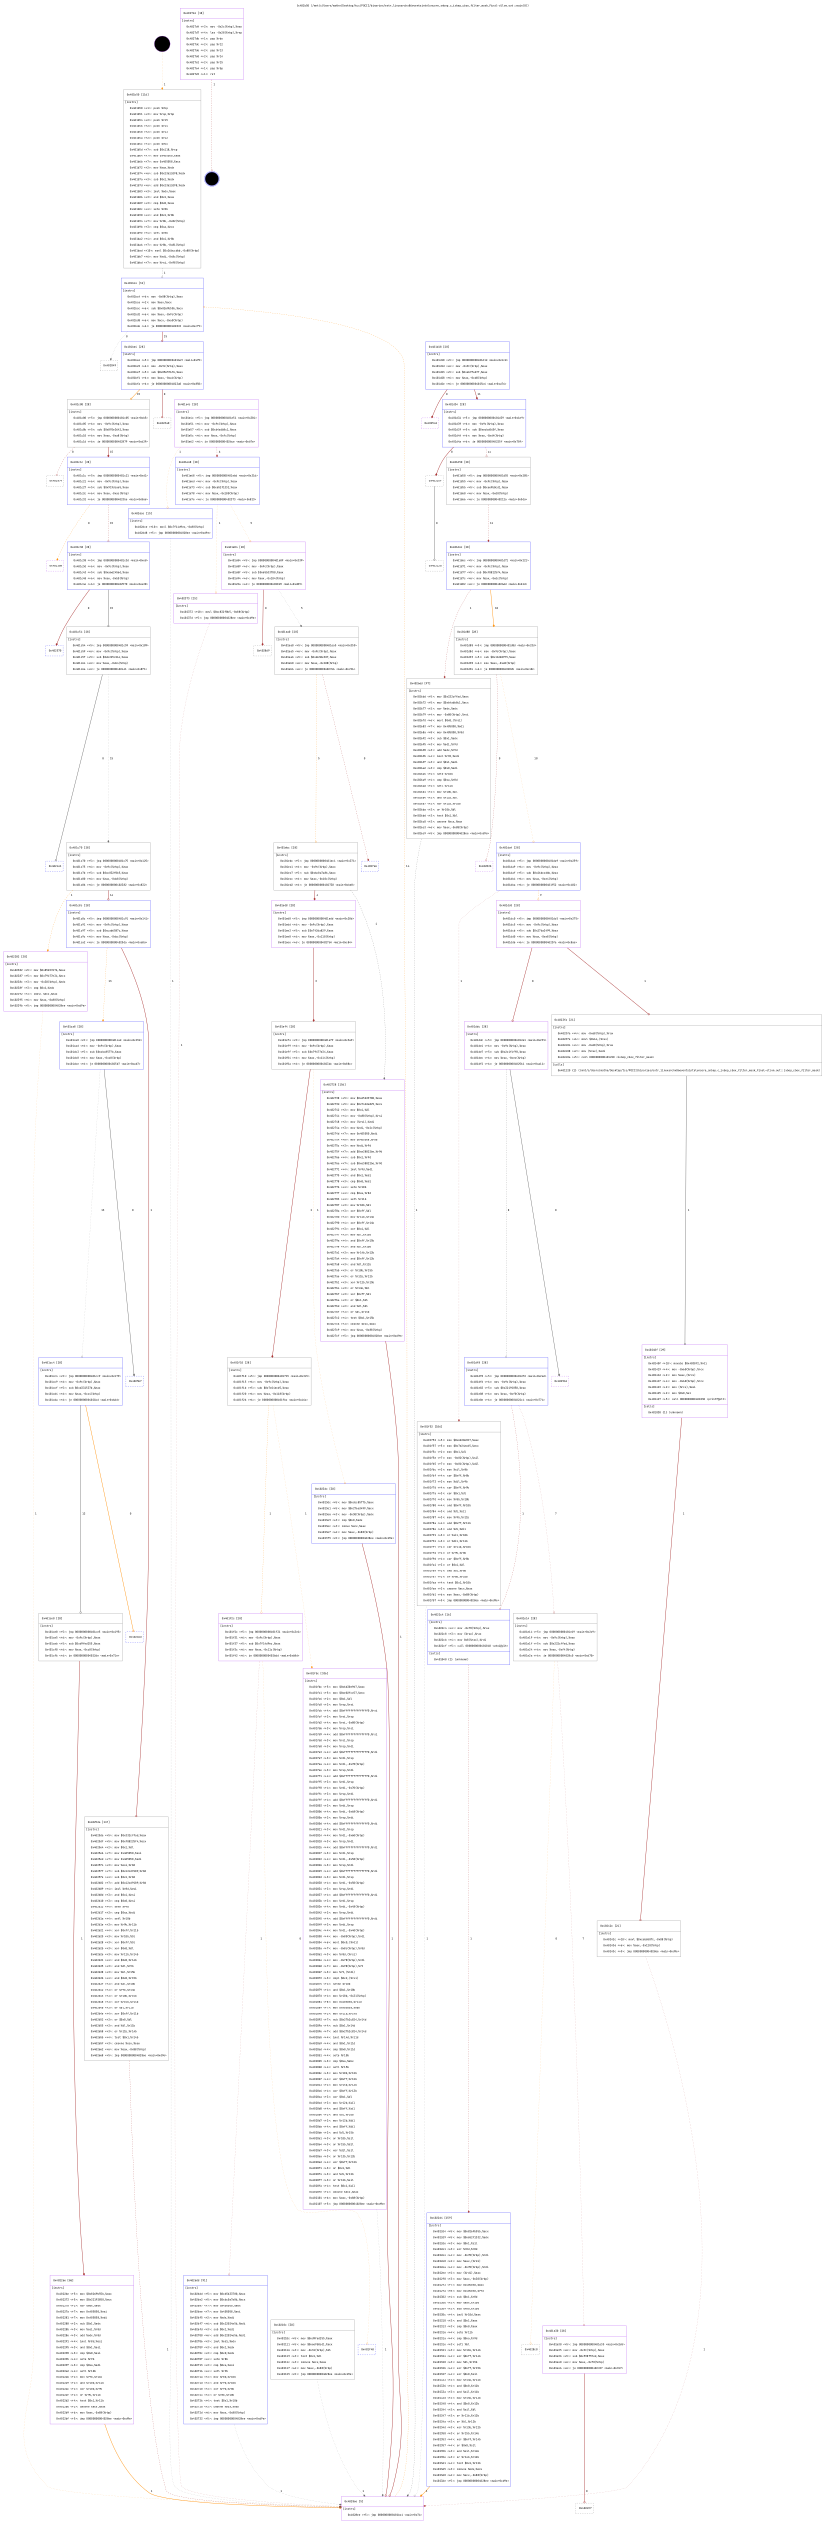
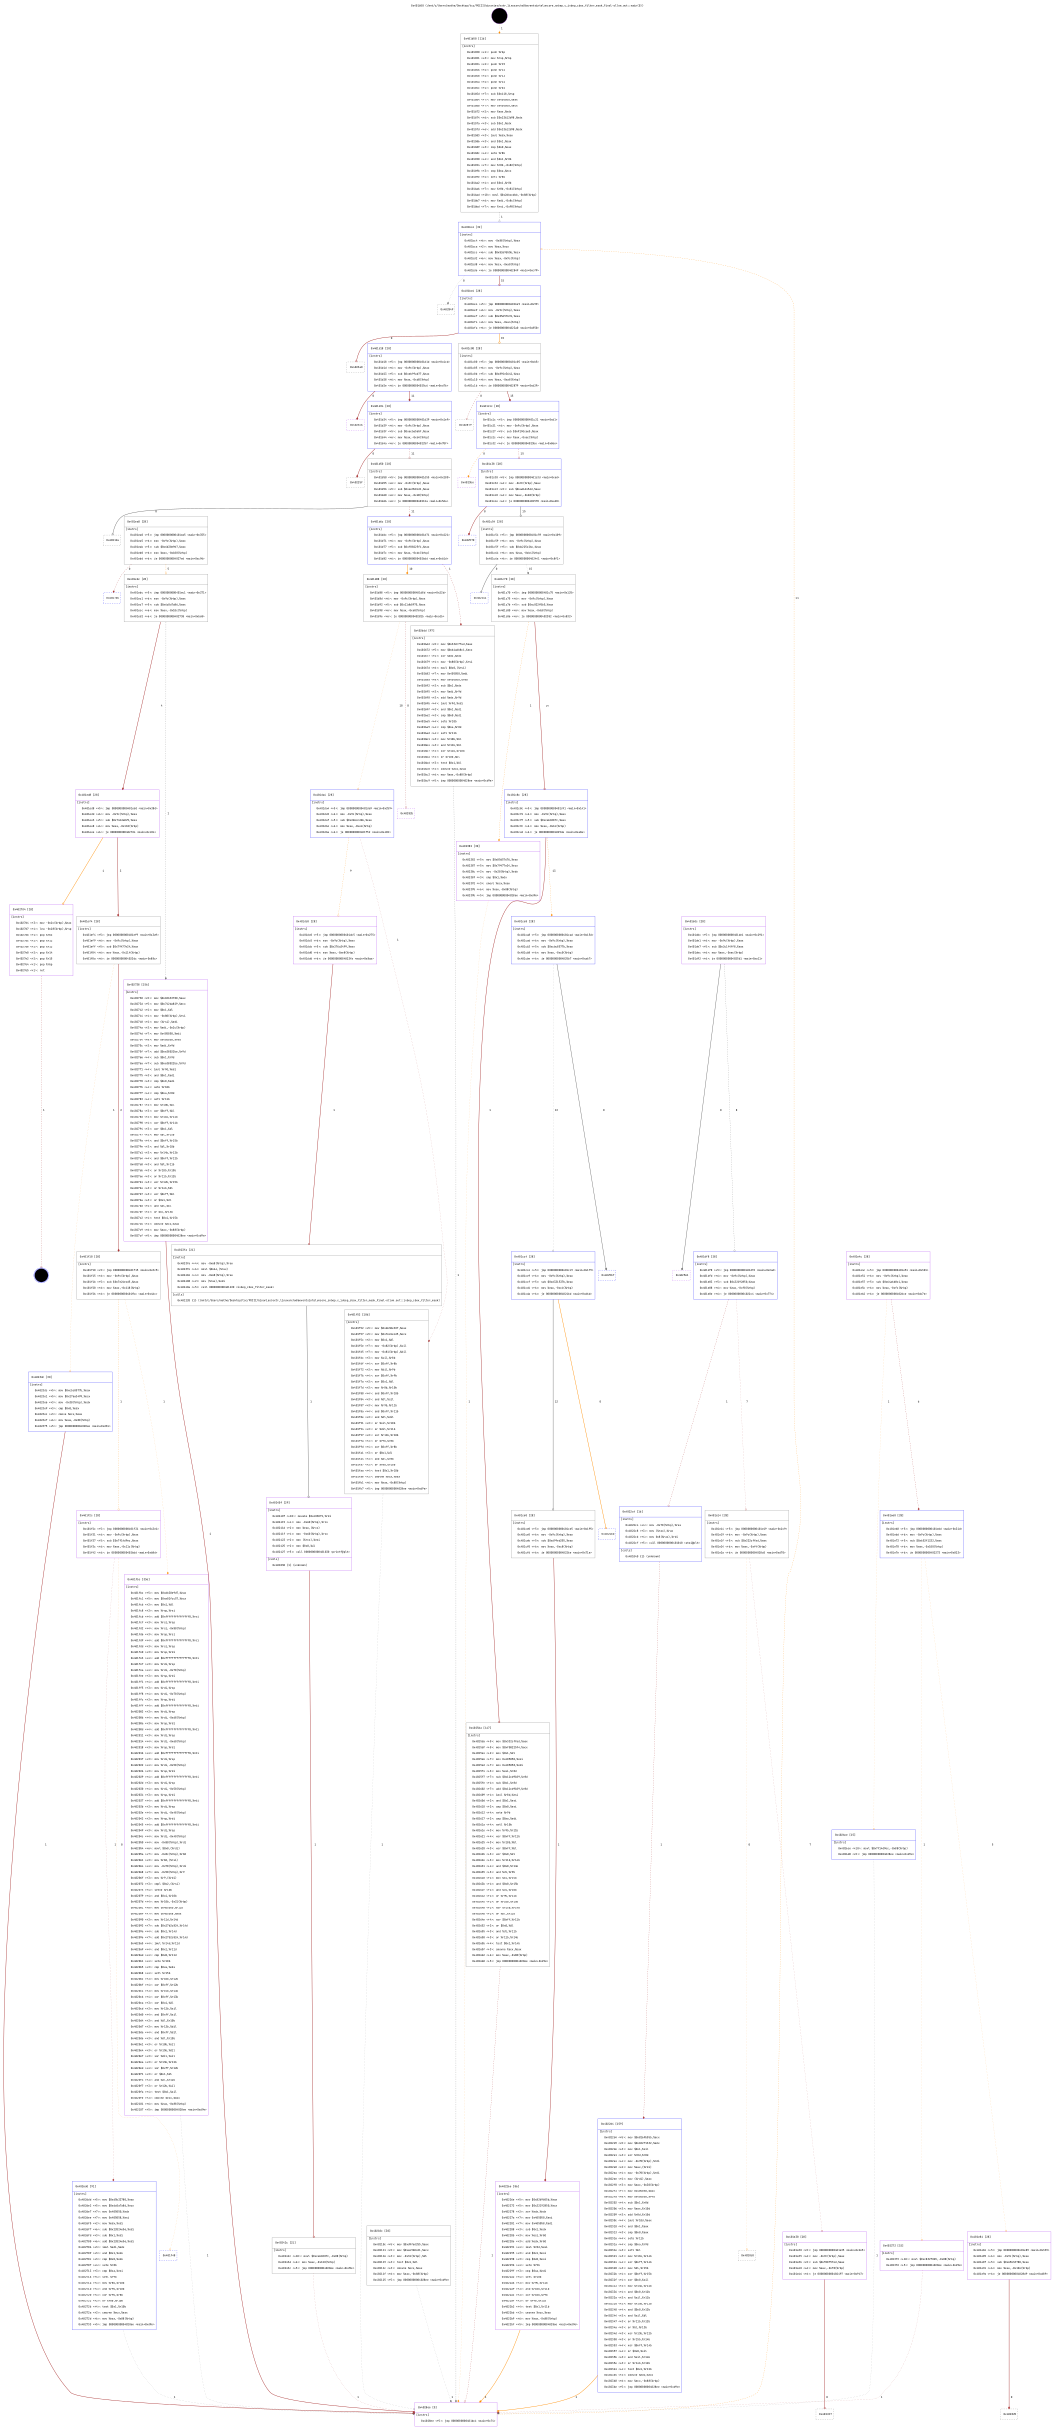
edge "0x40225f" -> "0x40212a": now "0x401d50 [28]" -> "0x40212a"
edge "0x401e84 [28]" -> "0x401ea0 [28]": removed, label "5"
edge "0x401ed8 [28]" -> "0x4027d4 [18]": added, label "1"
edge "0x401dc0 [28]" -> "0x401ddc [28]": removed, label "8"
edge "0x401f2c [28]" -> "0x4026dd [91]": arrowhead odot -> diamond
